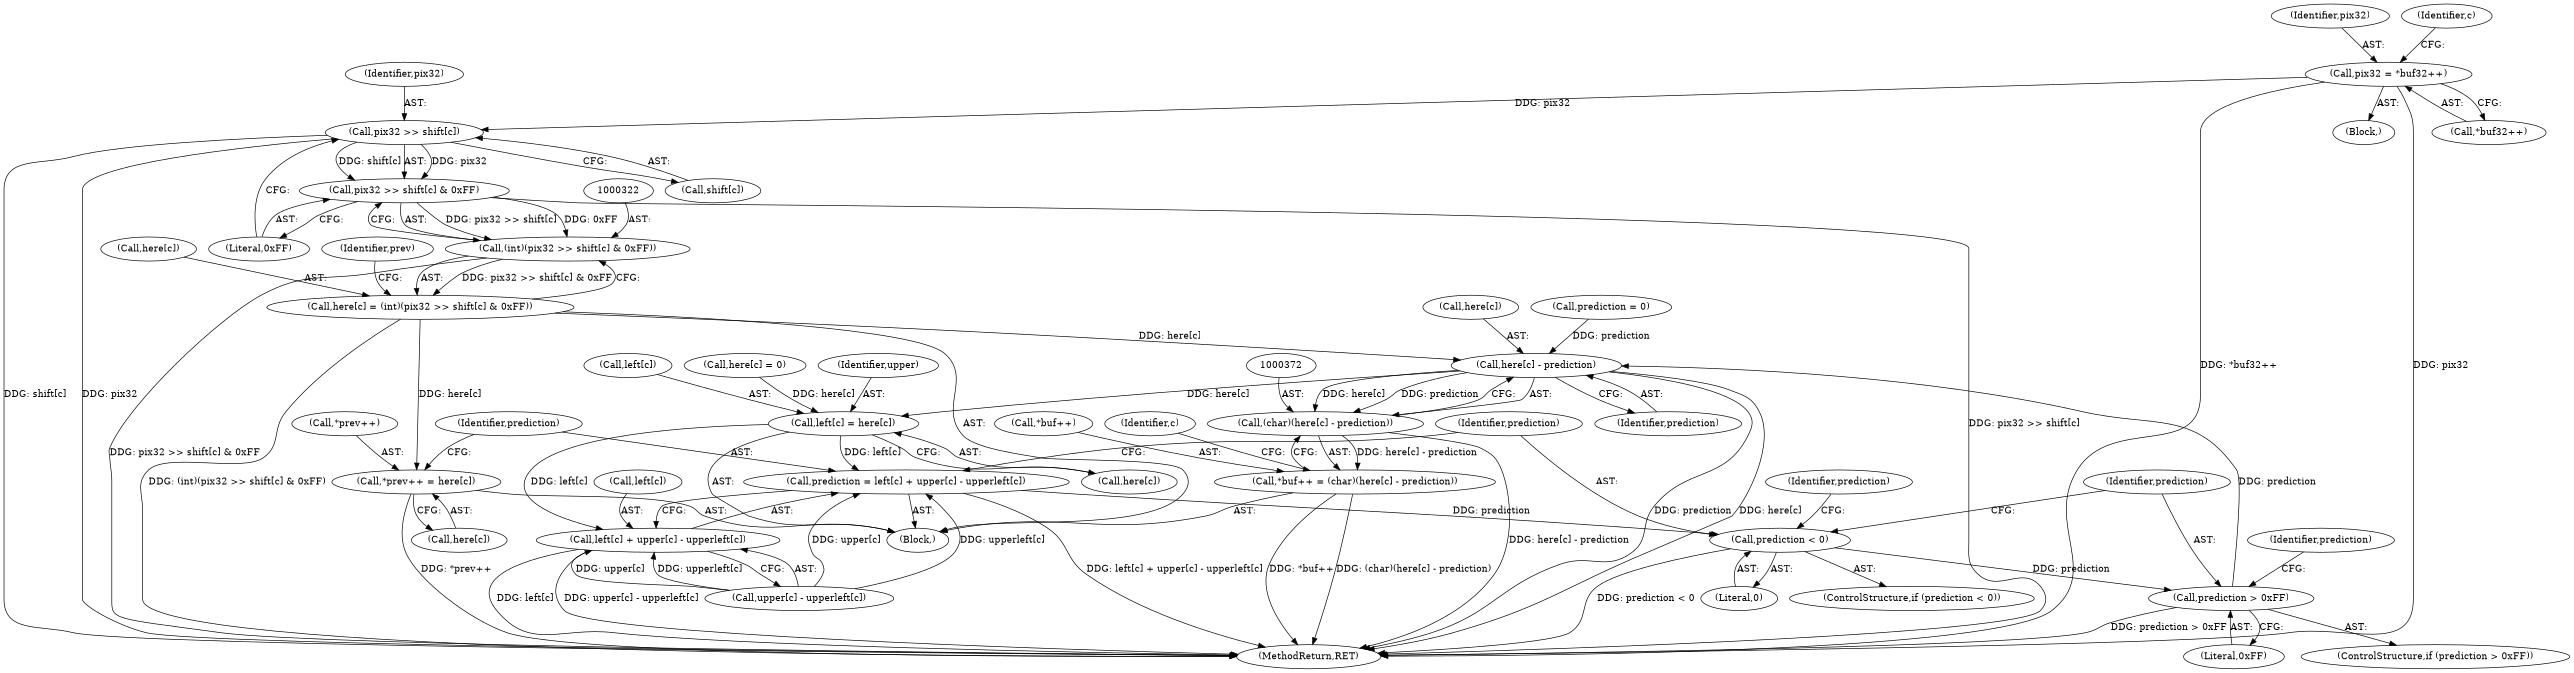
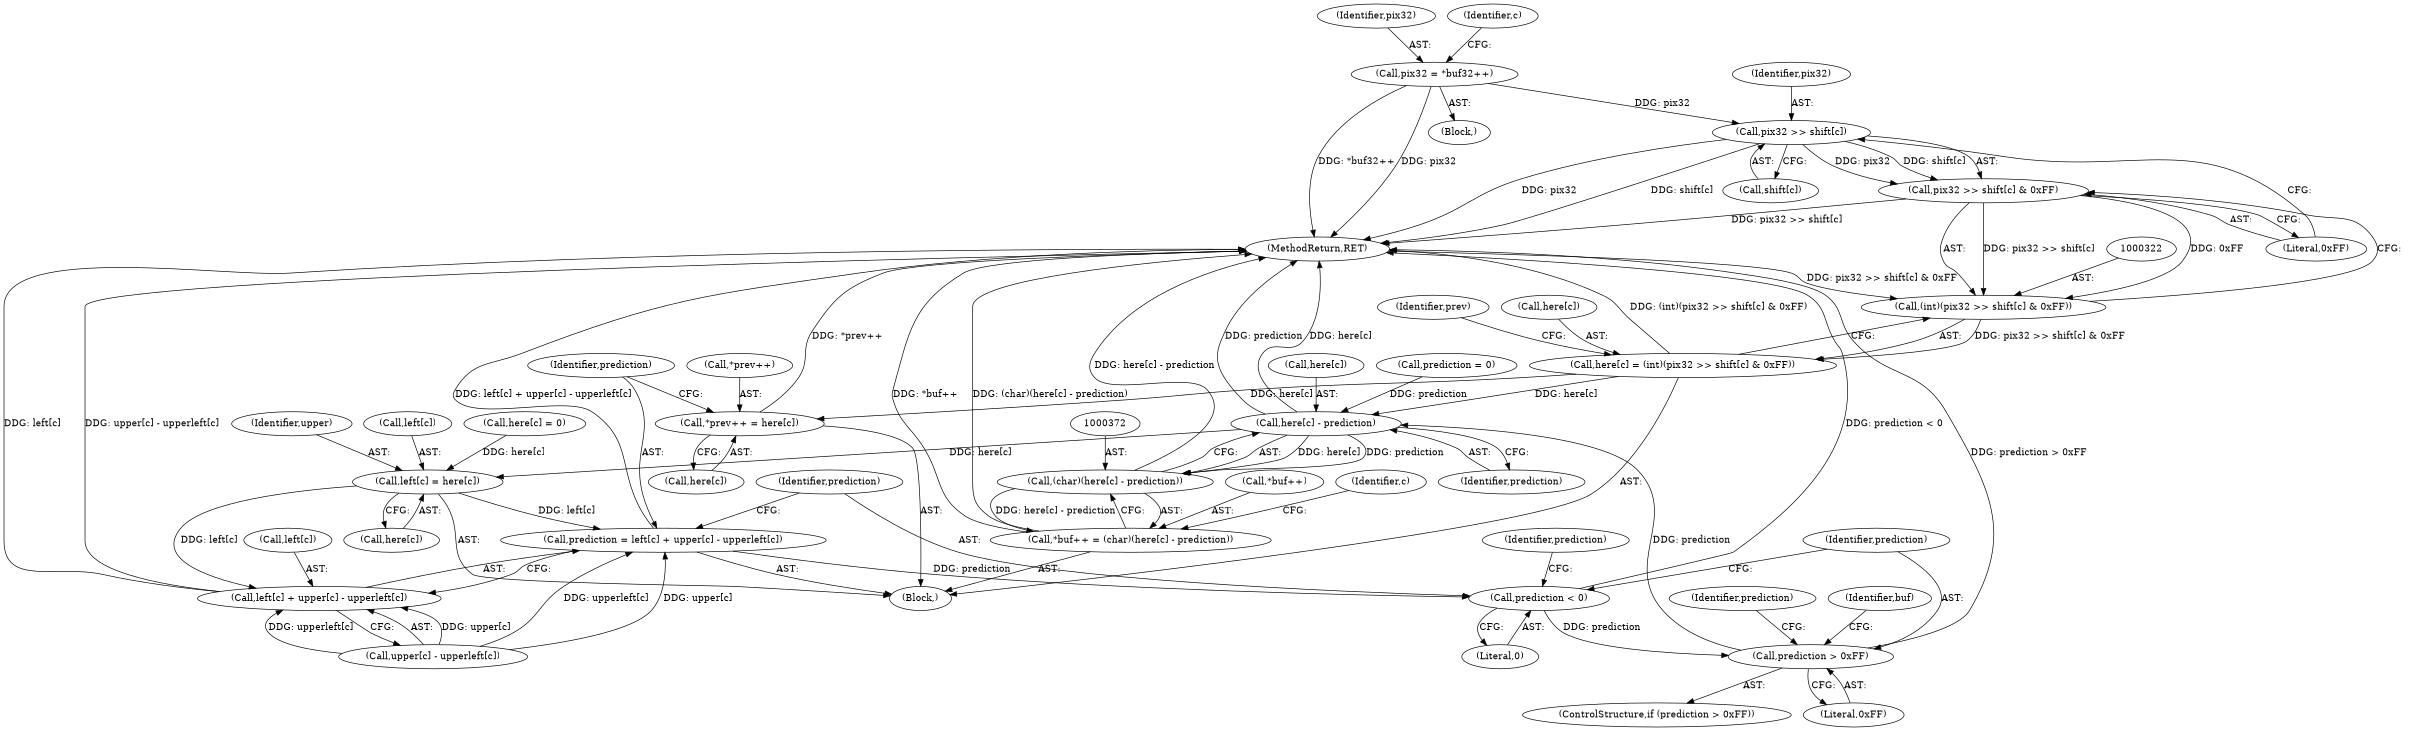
node "(Call,*buf32++)": removed
edge "(Call,prediction < 0)" -> "(Literal,0)": label "AST: " -> "CFG: "
node "(Identifier,buf)": added
node "(ControlStructure,if (prediction < 0))": removed
edge "(Call,(int)(pix32 >> shift[c] & 0xFF))" -> "(MethodReturn,RET)": reversed
